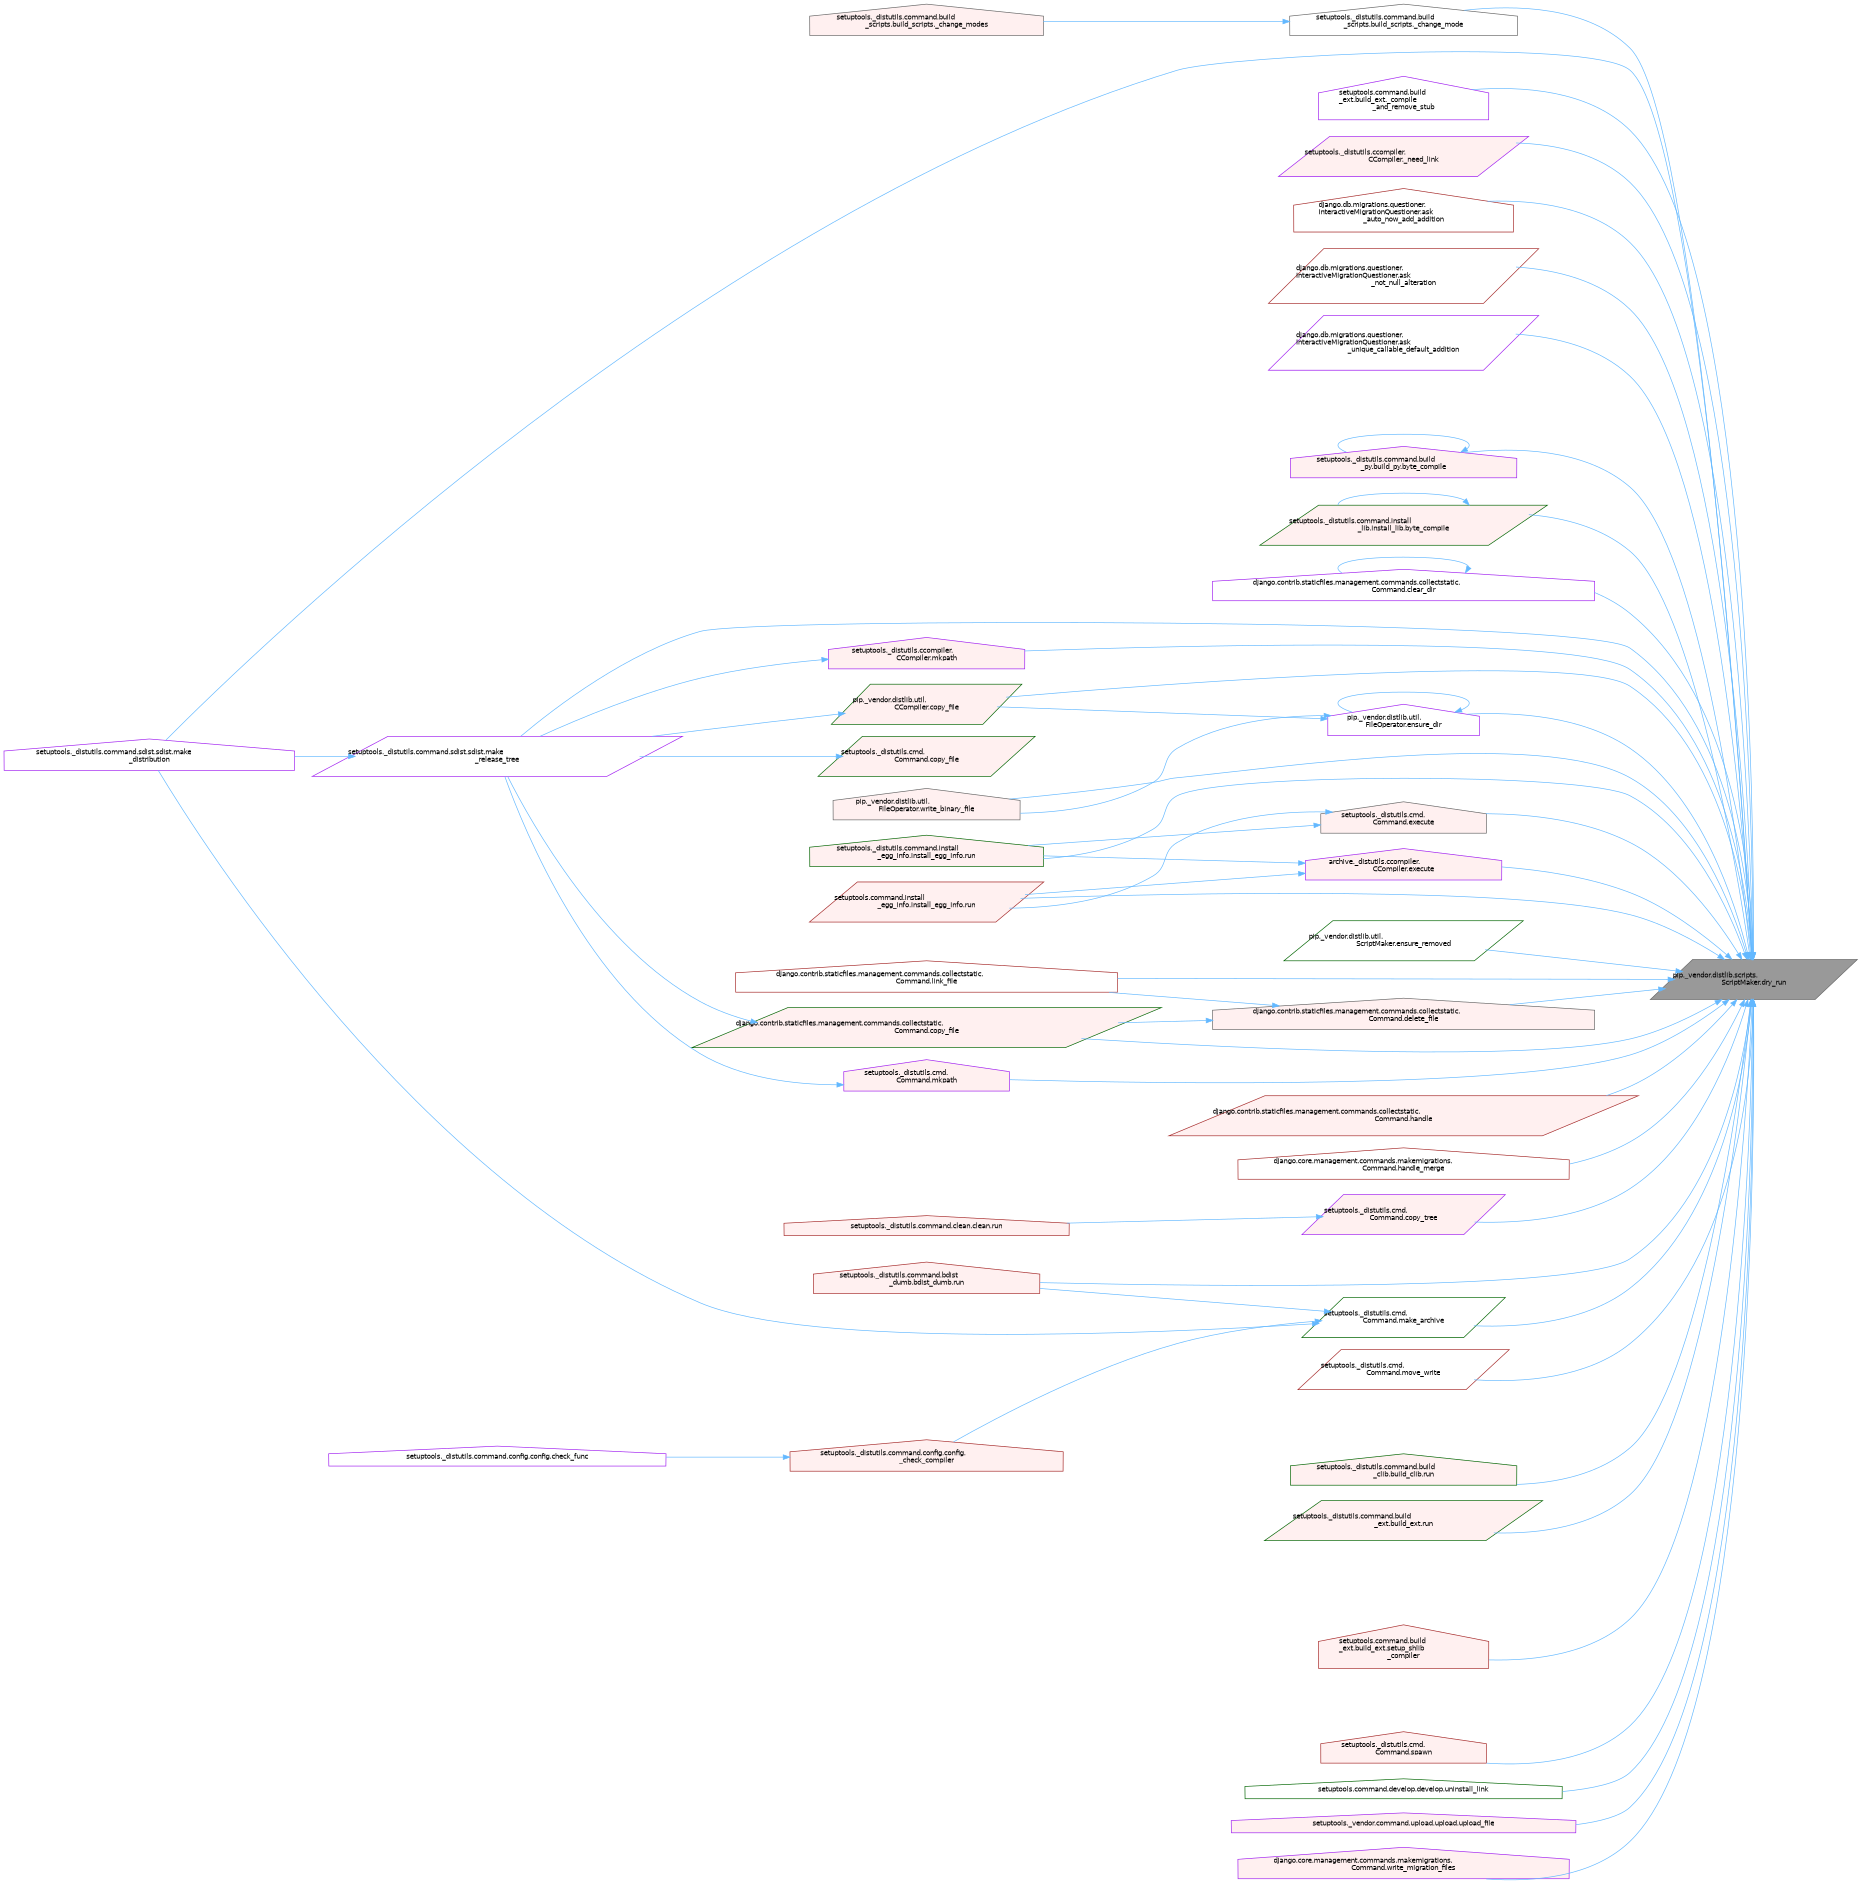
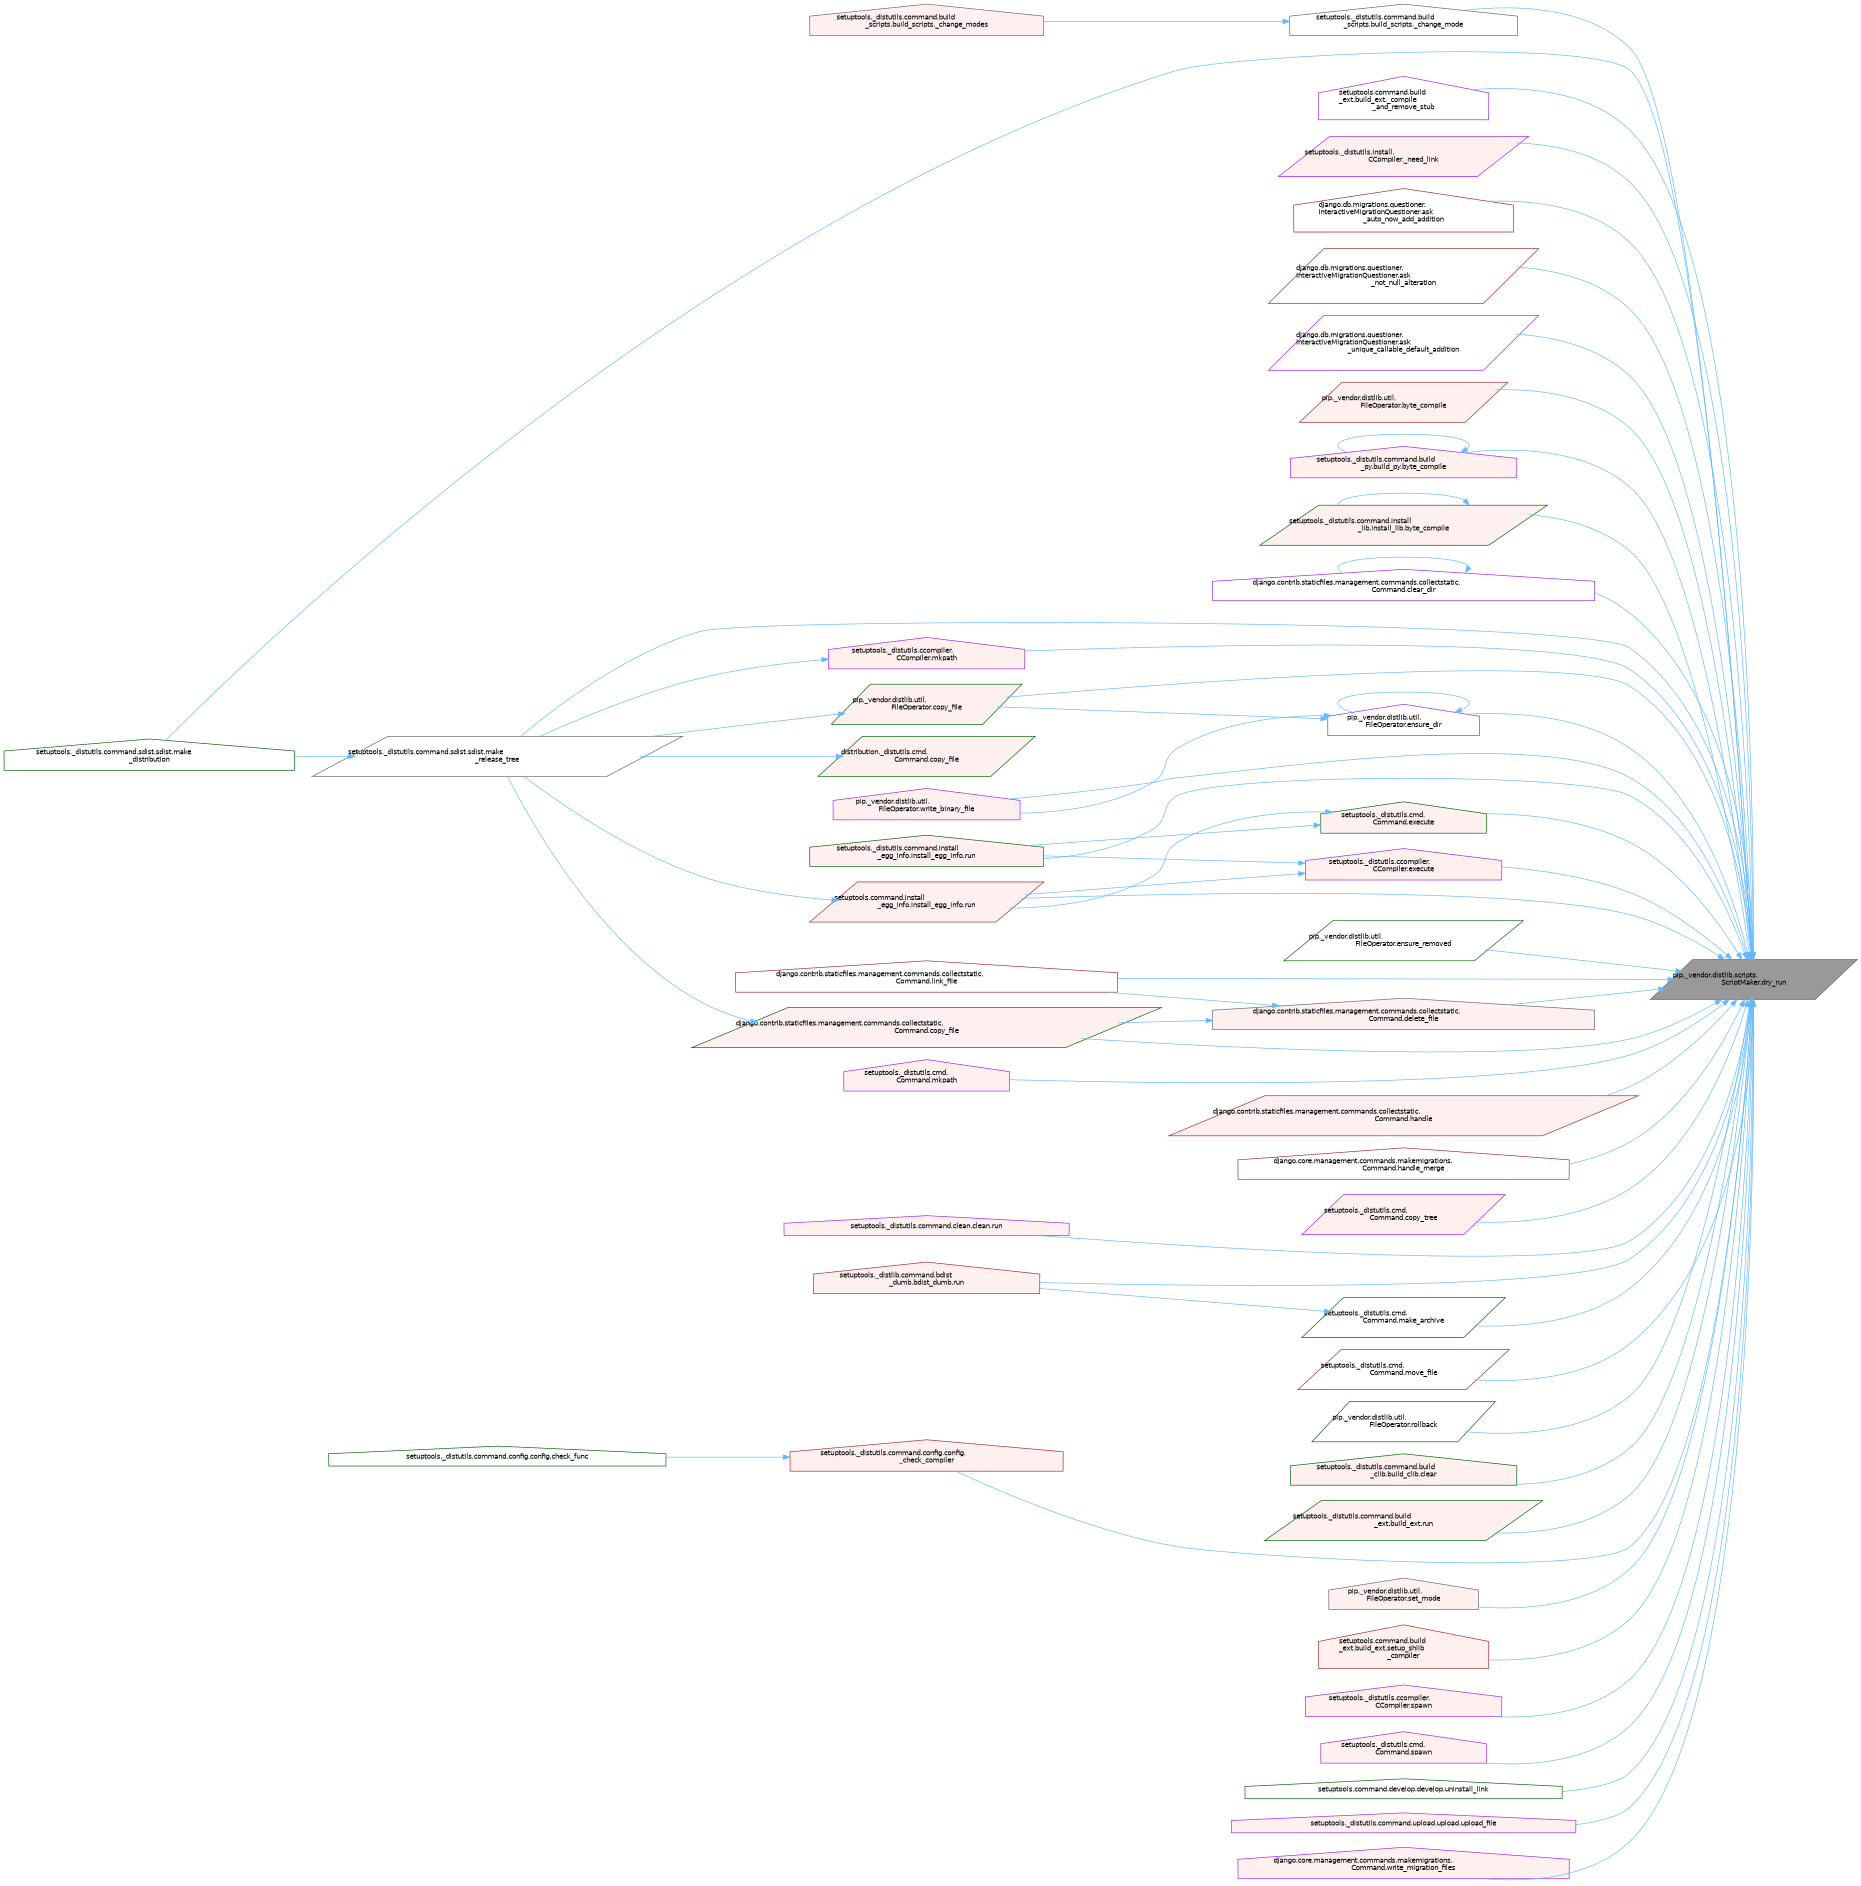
node "setuptools._distutils.ccompiler. CCompiler._need_link": label "setuptools._distutils.ccompiler. CCompiler._need_link" -> "setuptools._distutils.install. CCompiler._need_link"
node "pip._vendor.distlib.util. FileOperator.byte_compile": added
node "pip._vendor.distlib.util. CCompiler.copy_file": label "pip._vendor.distlib.util. CCompiler.copy_file" -> "pip._vendor.distlib.util. FileOperator.copy_file"
node "setuptools._distutils.command.sdist.sdist.make _distribution": color purple -> darkgreen
node "setuptools._distutils.command.sdist.sdist.make _release_tree": color purple -> gray40
node "setuptools._distutils.cmd. Command.copy_file": label "setuptools._distutils.cmd. Command.copy_file" -> "distribution._distutils.cmd. Command.copy_file"
node "pip._vendor.distlib.util. FileOperator.write_binary_file": color gray40 -> purple
node "setuptools._distutils.cmd. Command.execute": color gray40 -> darkgreen
node "archive._distutils.ccompiler. CCompiler.execute": label "archive._distutils.ccompiler. CCompiler.execute" -> "setuptools._distutils.ccompiler. CCompiler.execute"
node "pip._vendor.distlib.util. ScriptMaker.ensure_removed": label "pip._vendor.distlib.util. ScriptMaker.ensure_removed" -> "pip._vendor.distlib.util. FileOperator.ensure_removed"
edge "setuptools._distutils.command.sdist.sdist.make _release_tree" -> "setuptools._distutils.cmd. Command.mkpath": now "setuptools._distutils.command.sdist.sdist.make _release_tree" -> "setuptools.command.install _egg_info.install_egg_info.run"
edge "setuptools._distutils.command.clean.clean.run" -> "setuptools._distutils.cmd. Command.copy_tree": now "setuptools._distutils.command.clean.clean.run" -> "pip._vendor.distlib.scripts. ScriptMaker.dry_run"
node "setuptools._distutils.command.clean.clean.run": color brown -> purple
edge "setuptools._distutils.command.sdist.sdist.make _distribution" -> "setuptools._distutils.cmd. Command.make_archive": removed
node "setuptools._distutils.command.bdist _dumb.bdist_dumb.run": label "setuptools._distutils.command.bdist _dumb.bdist_dumb.run" -> "setuptools._distlib.command.bdist _dumb.bdist_dumb.run"
edge "setuptools._distutils.command.config.config. _check_compiler" -> "setuptools._distutils.cmd. Command.make_archive": now "setuptools._distutils.command.config.config. _check_compiler" -> "pip._vendor.distlib.scripts. ScriptMaker.dry_run"
node "setuptools._distutils.cmd. Command.move_write": label "setuptools._distutils.cmd. Command.move_write" -> "setuptools._distutils.cmd. Command.move_file"
node "pip._vendor.distlib.util. FileOperator.rollback": added
node "setuptools._distutils.command.config.config.check_func": color purple -> darkgreen
node "setuptools._distutils.command.build _clib.build_clib.run": label "setuptools._distutils.command.build _clib.build_clib.run" -> "setuptools._distutils.command.build _clib.build_clib.clear"
node "pip._vendor.distlib.util. FileOperator.set_mode": added
node "setuptools._distutils.ccompiler. CCompiler.spawn": added
node "setuptools._distutils.cmd. Command.spawn": color brown -> purple
node "setuptools._vendor.command.upload.upload.upload_file": label "setuptools._vendor.command.upload.upload.upload_file" -> "setuptools._distutils.command.upload.upload.upload_file"
